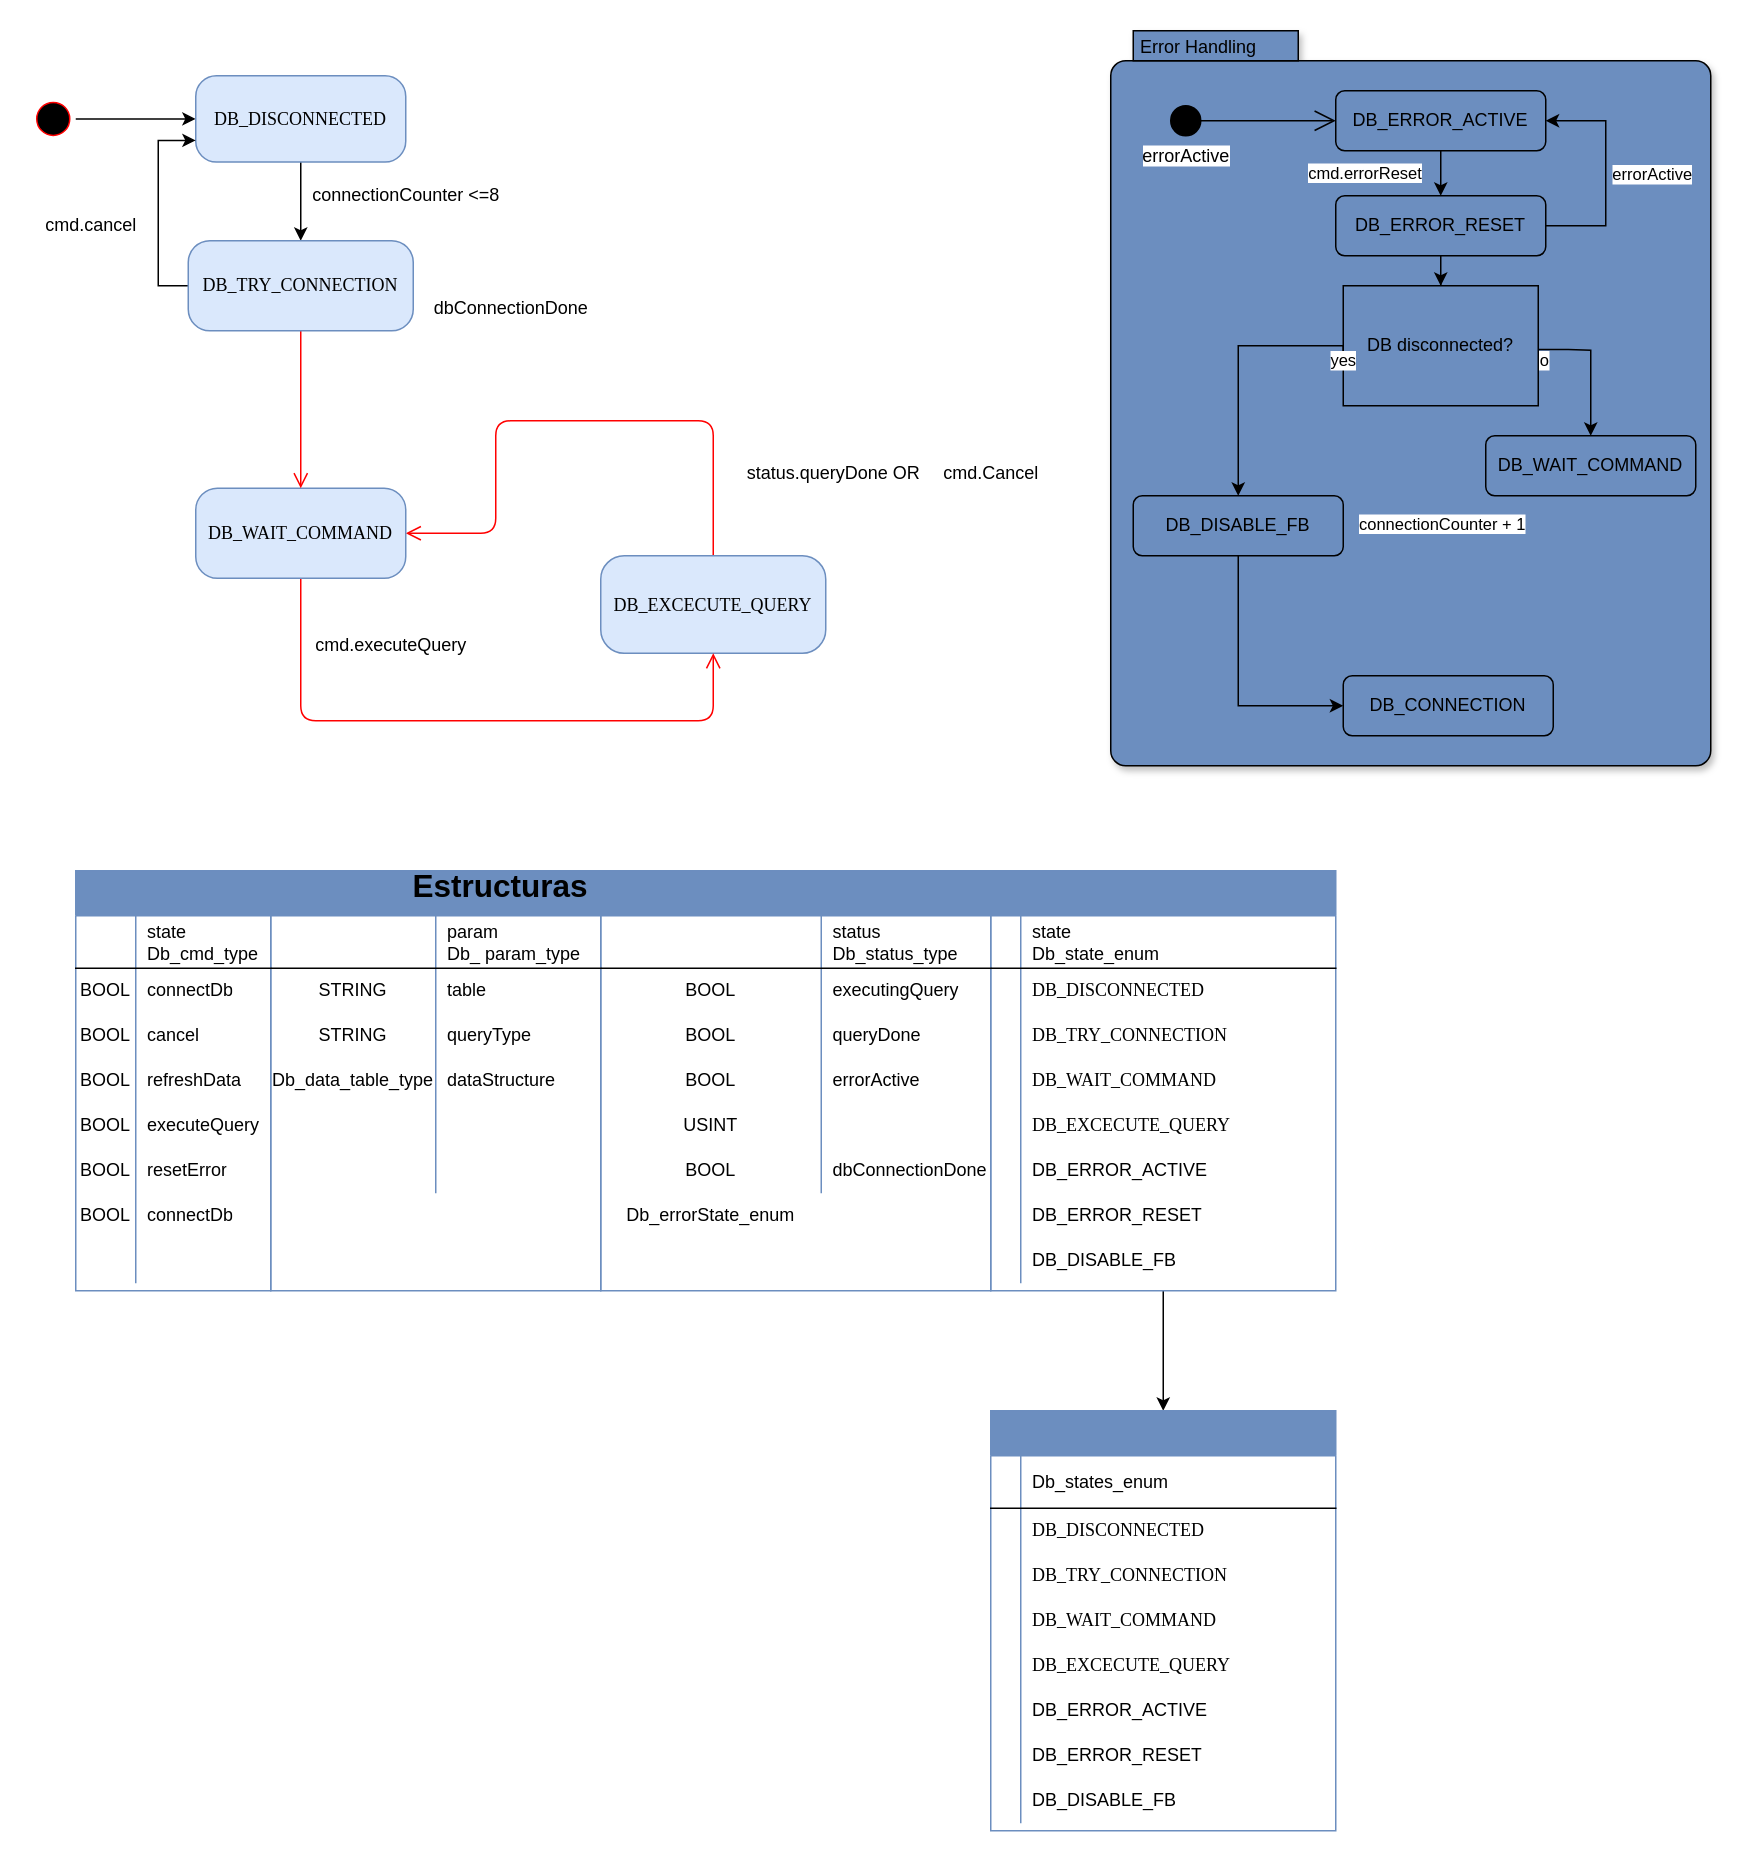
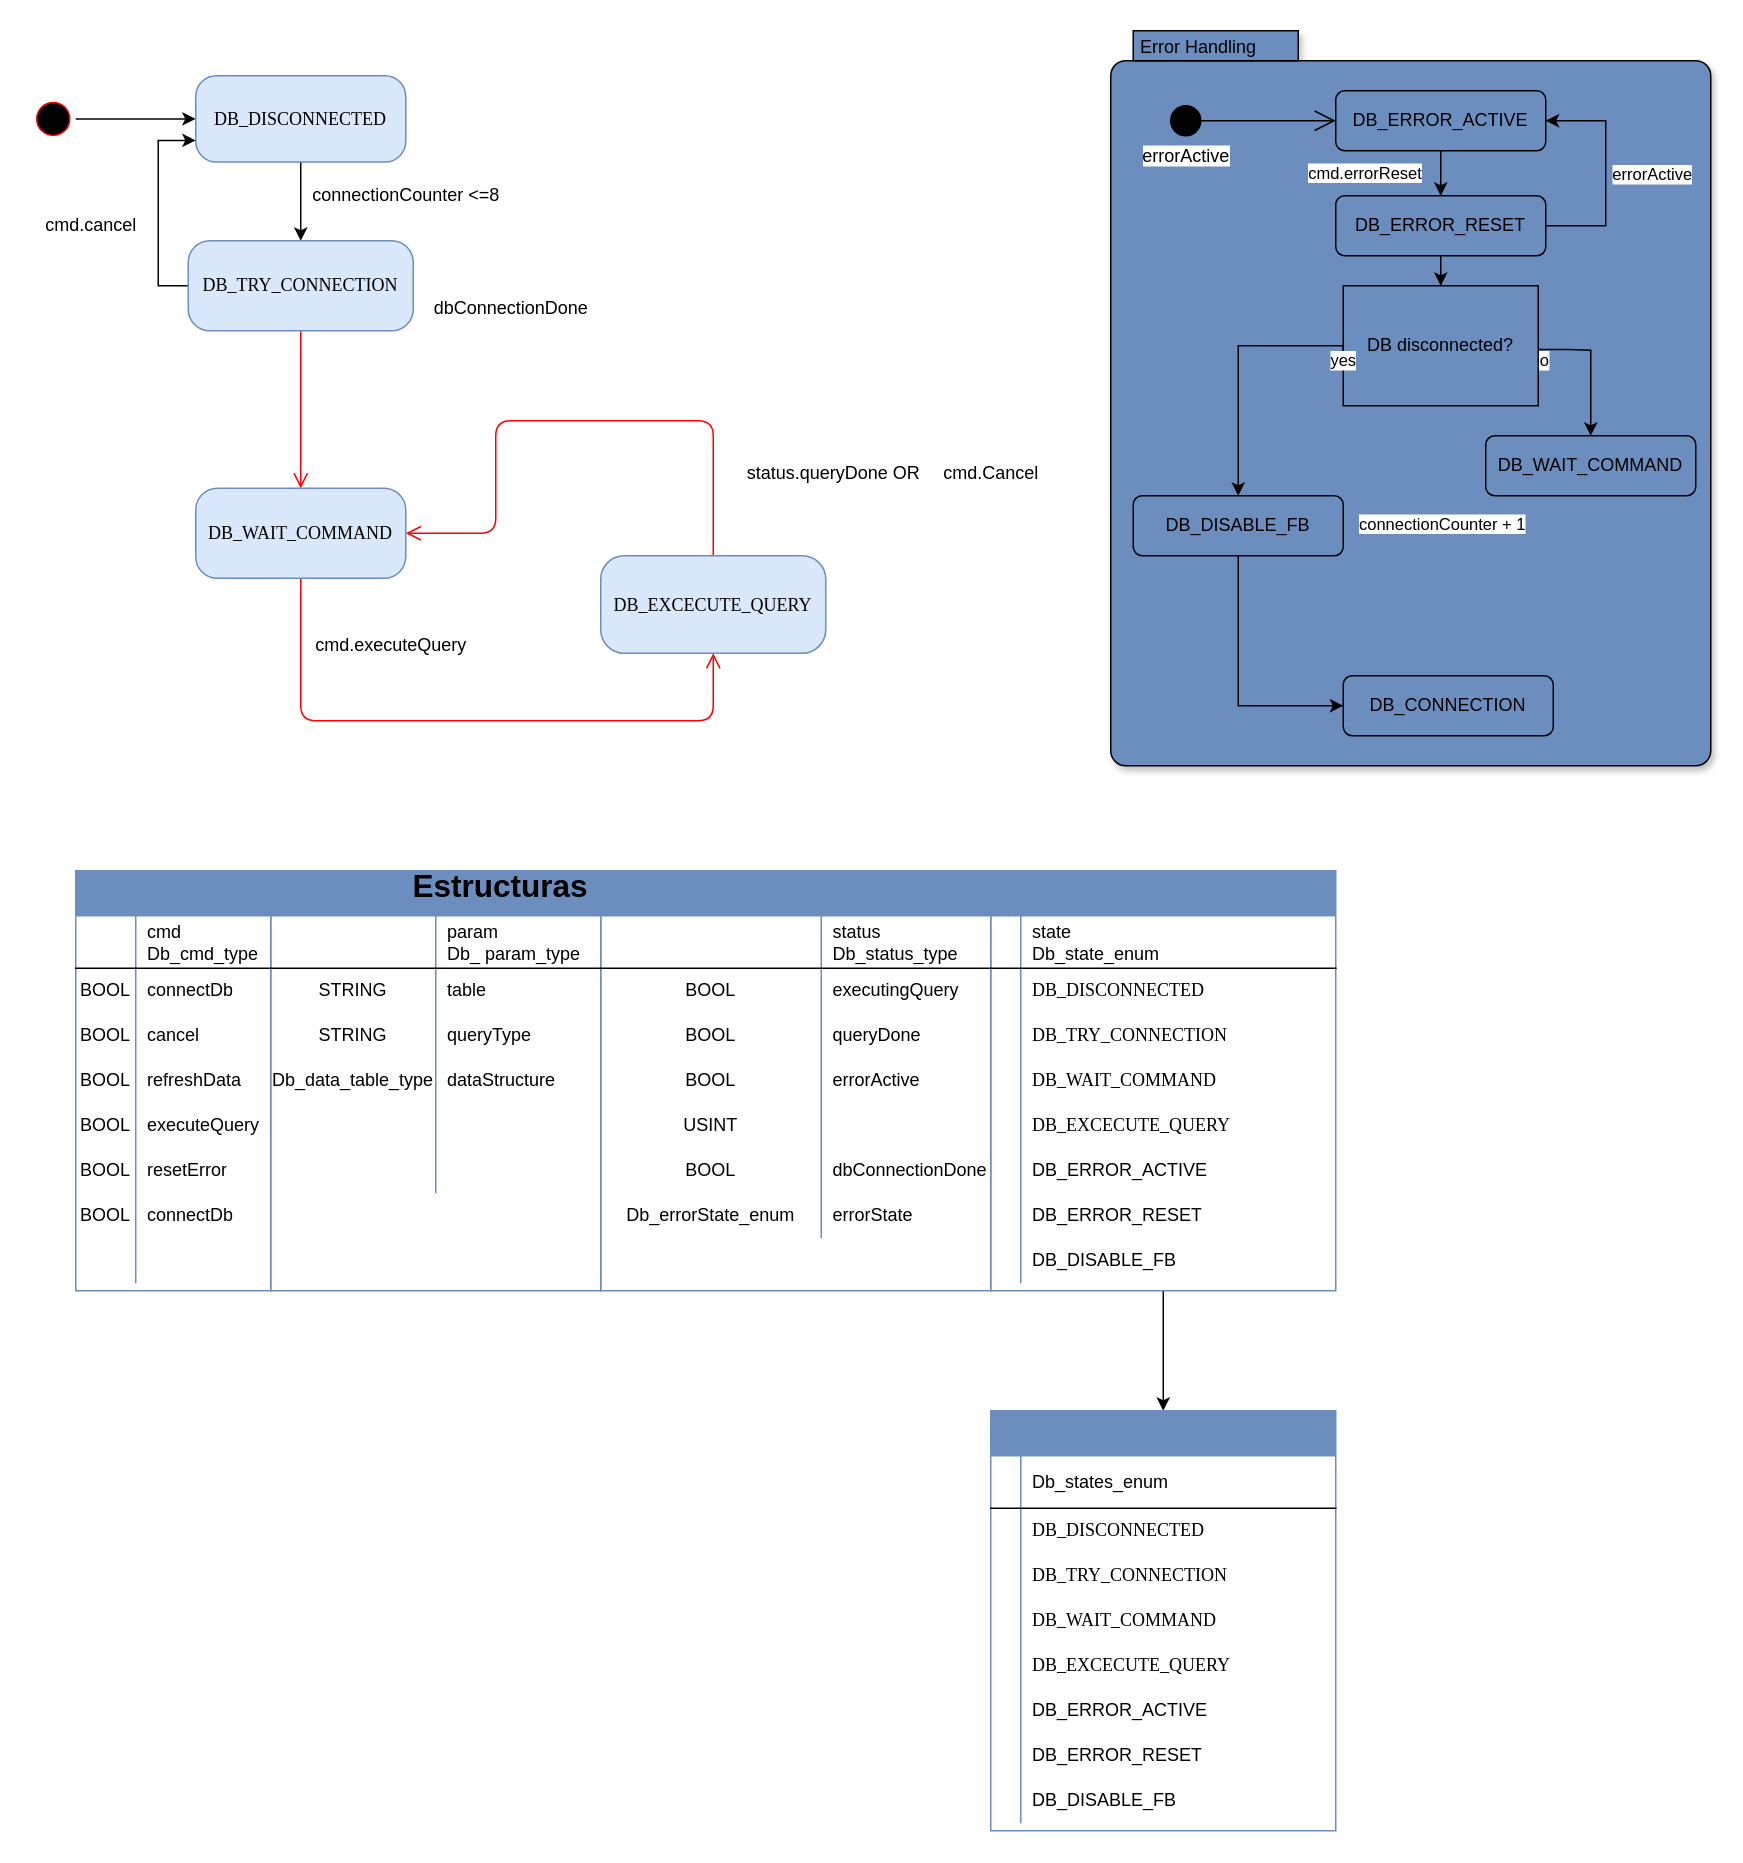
node "state Db_cmd_type": label "state Db_cmd_type" -> "cmd Db_cmd_type"
node "errorState": added
